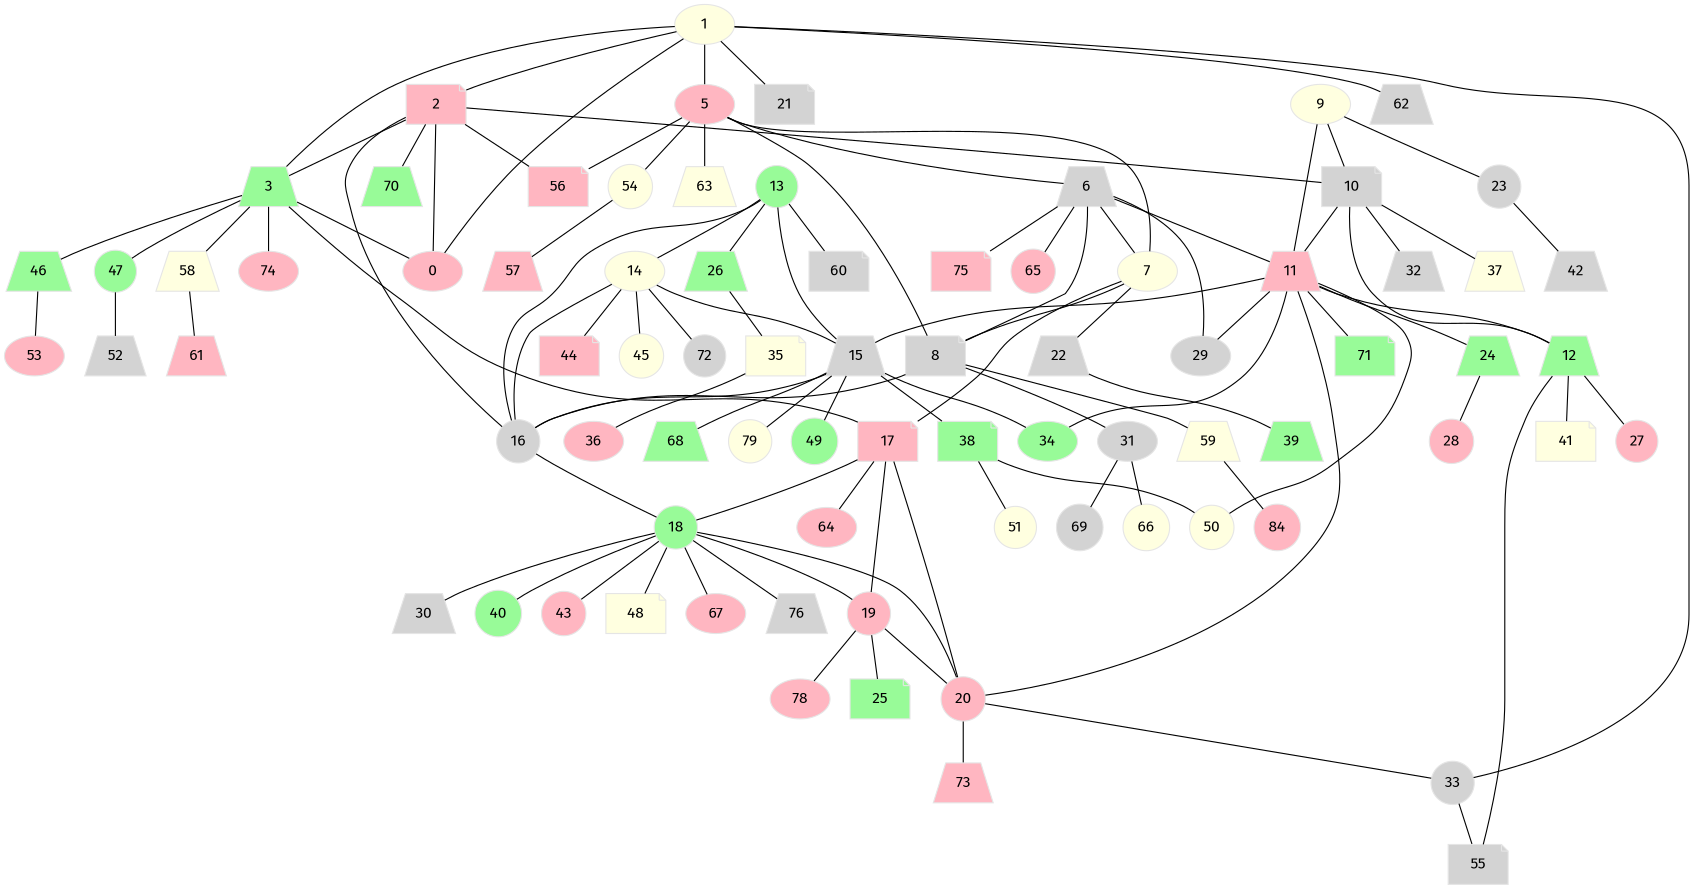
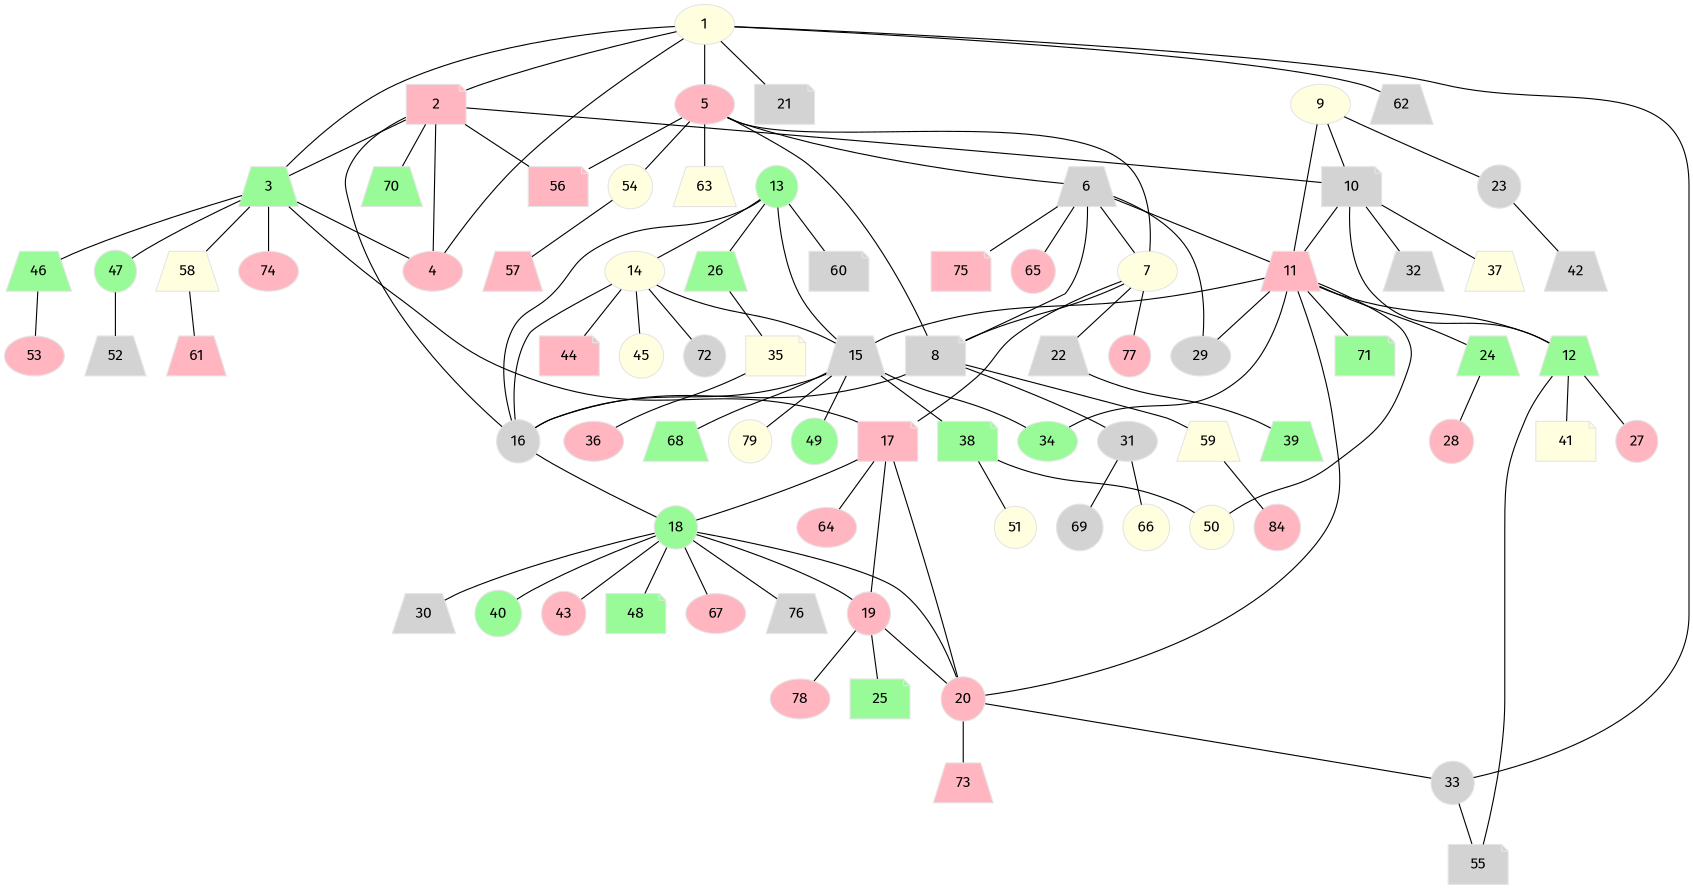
node "0": label "0" -> "4"
node "77": added
node "48": fillcolor lightyellow -> palegreen
